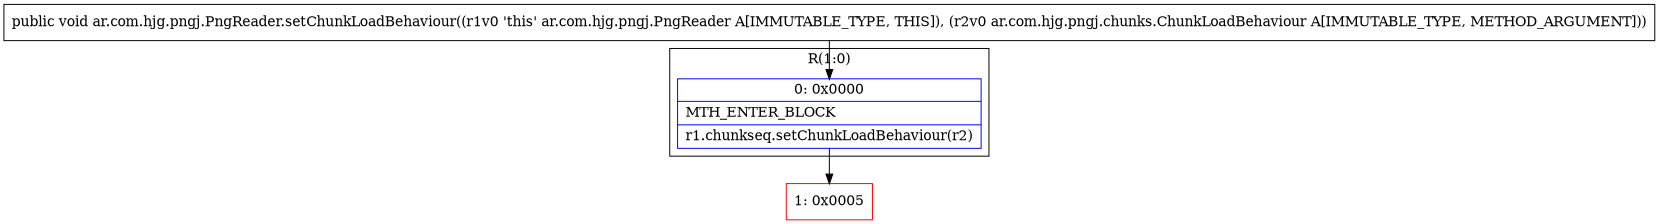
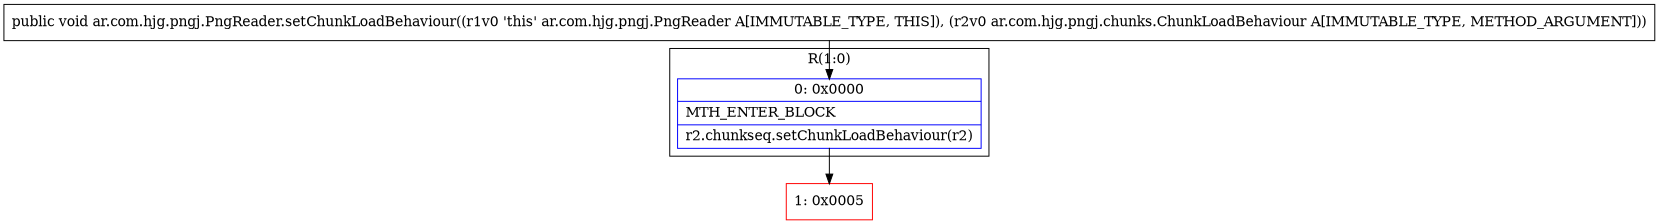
node "0: 0x0000": text "r1.chunkseq.setChunkLoadBehaviour(r2)" -> "r2.chunkseq.setChunkLoadBehaviour(r2)"
